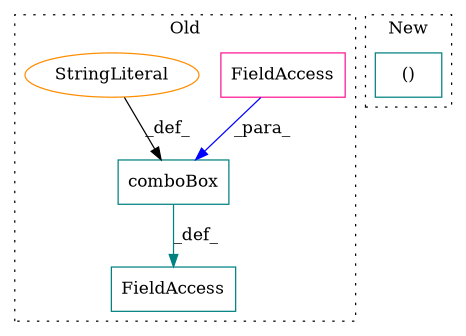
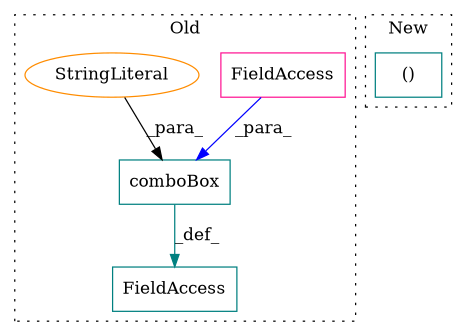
edge "StringLiteral" -> "comboBox": label "_def_" -> "_para_"
